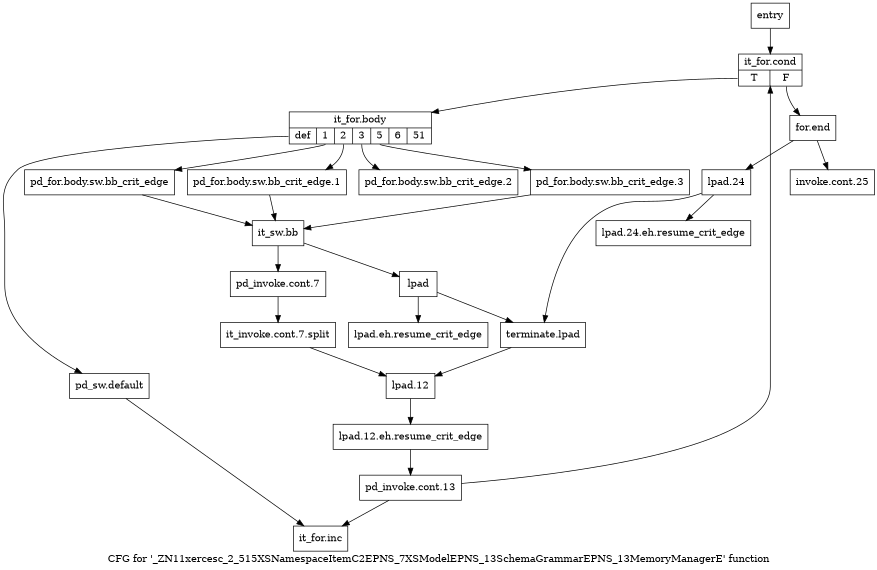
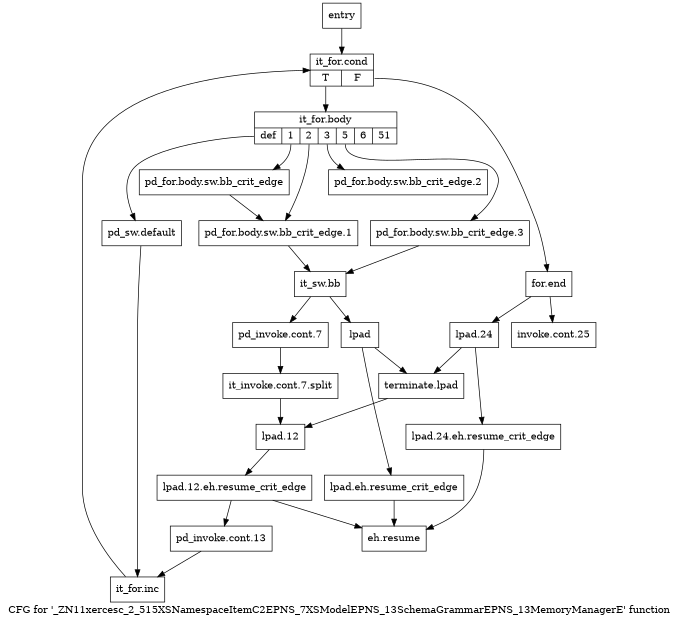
edge "pd_for.body.sw.bb_crit_edge" -> "it_sw.bb": now "pd_for.body.sw.bb_crit_edge" -> "pd_for.body.sw.bb_crit_edge.1"
edge "pd_invoke.cont.13" -> "it_for.cond": now "it_for.inc" -> "it_for.cond"
node "eh.resume": added
